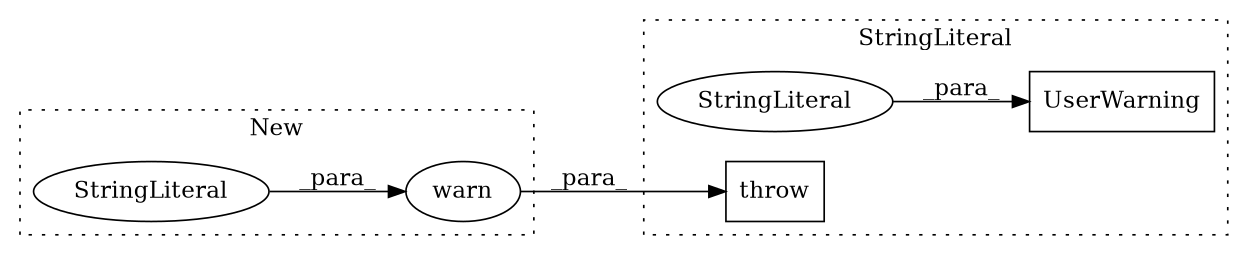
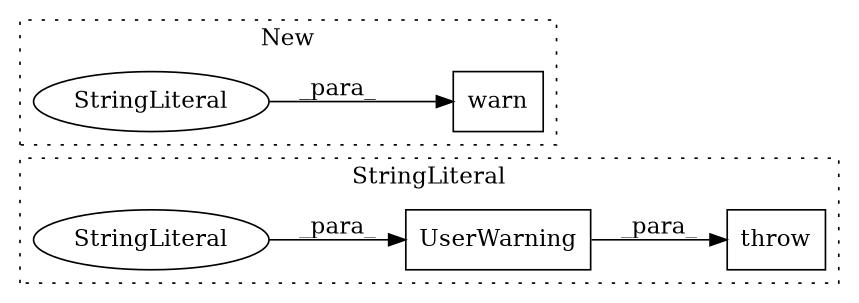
node "warn": shape ellipse -> box
edge "warn" -> "throw": now "UserWarning" -> "throw"
